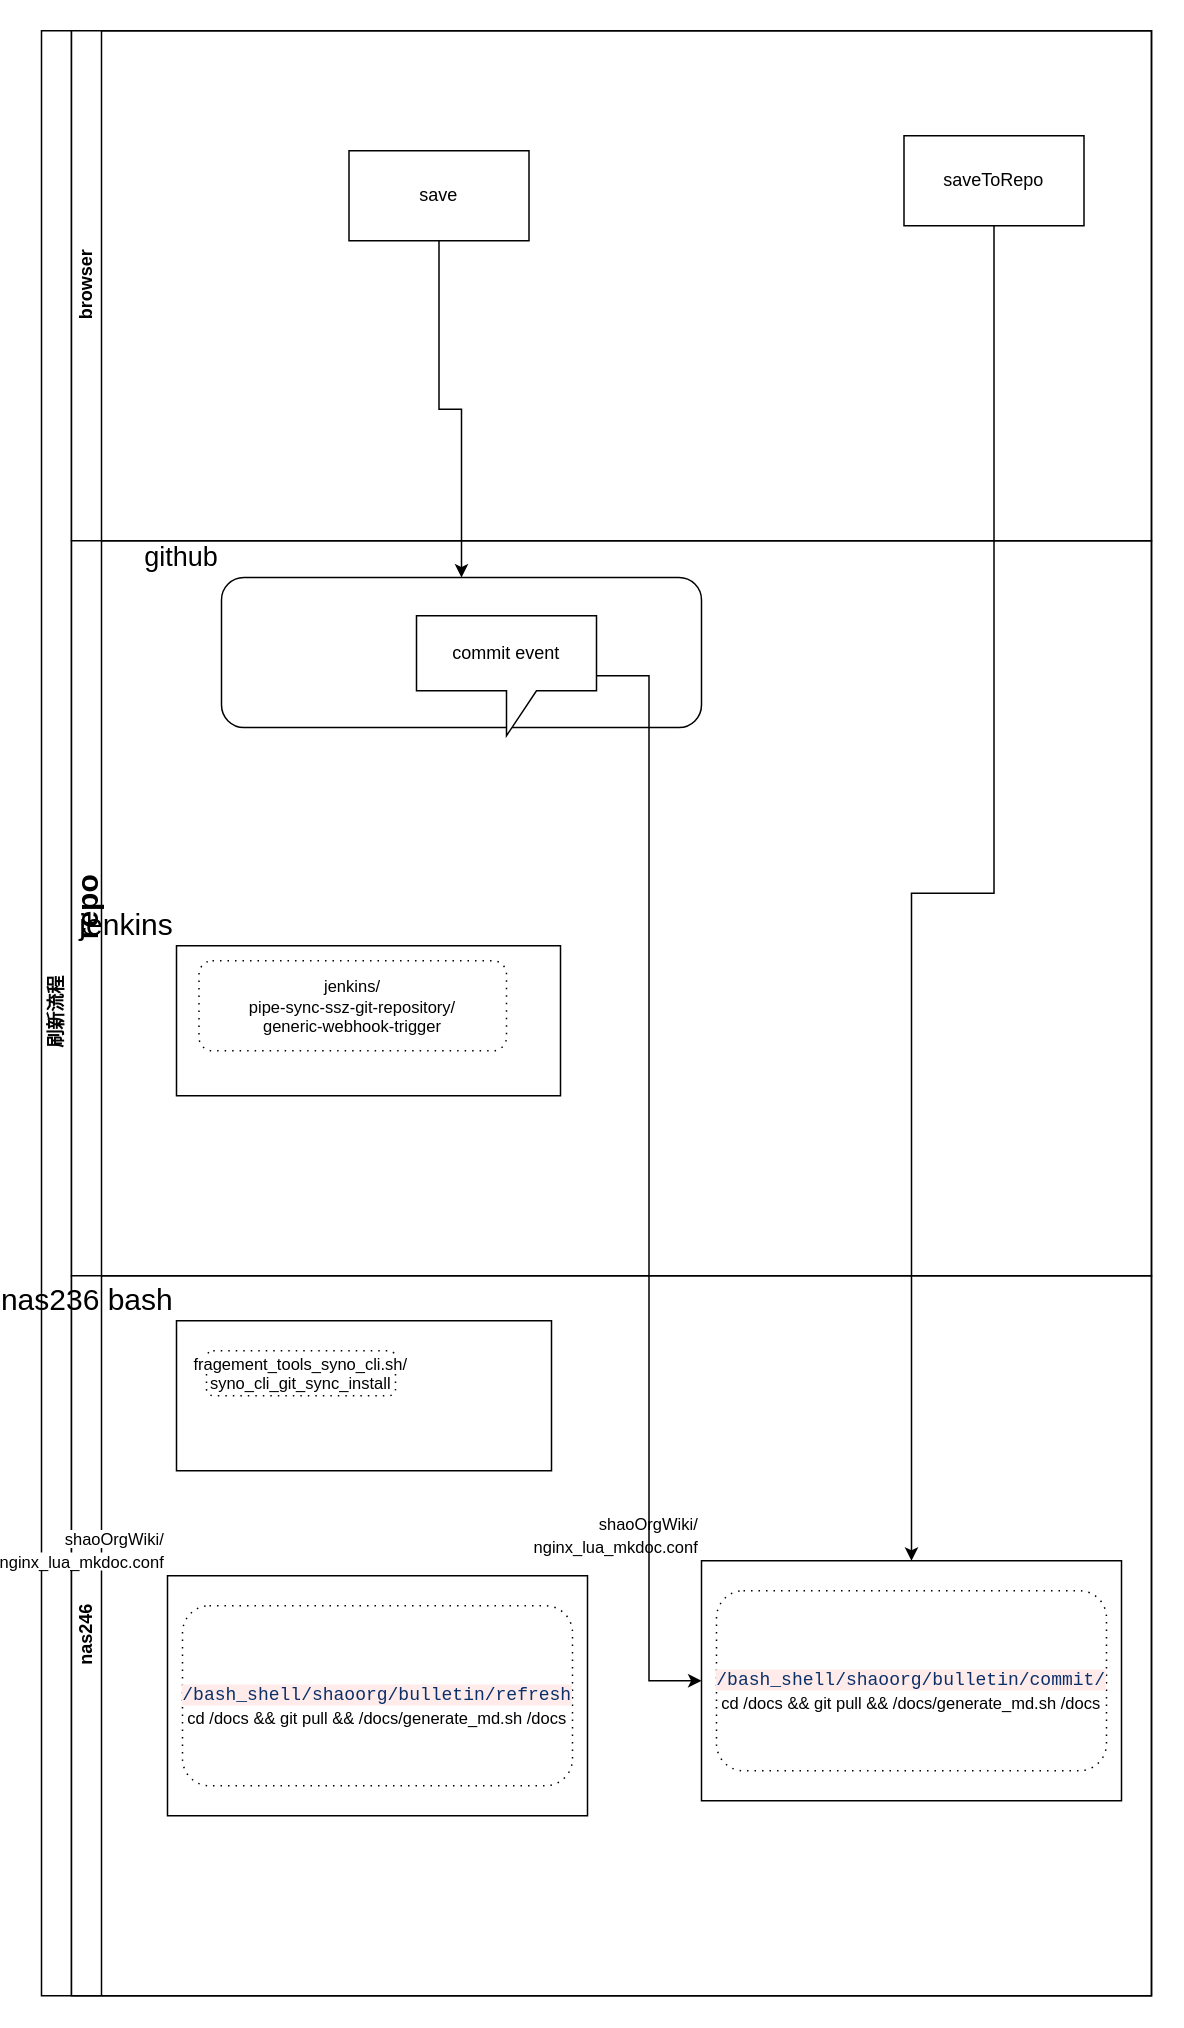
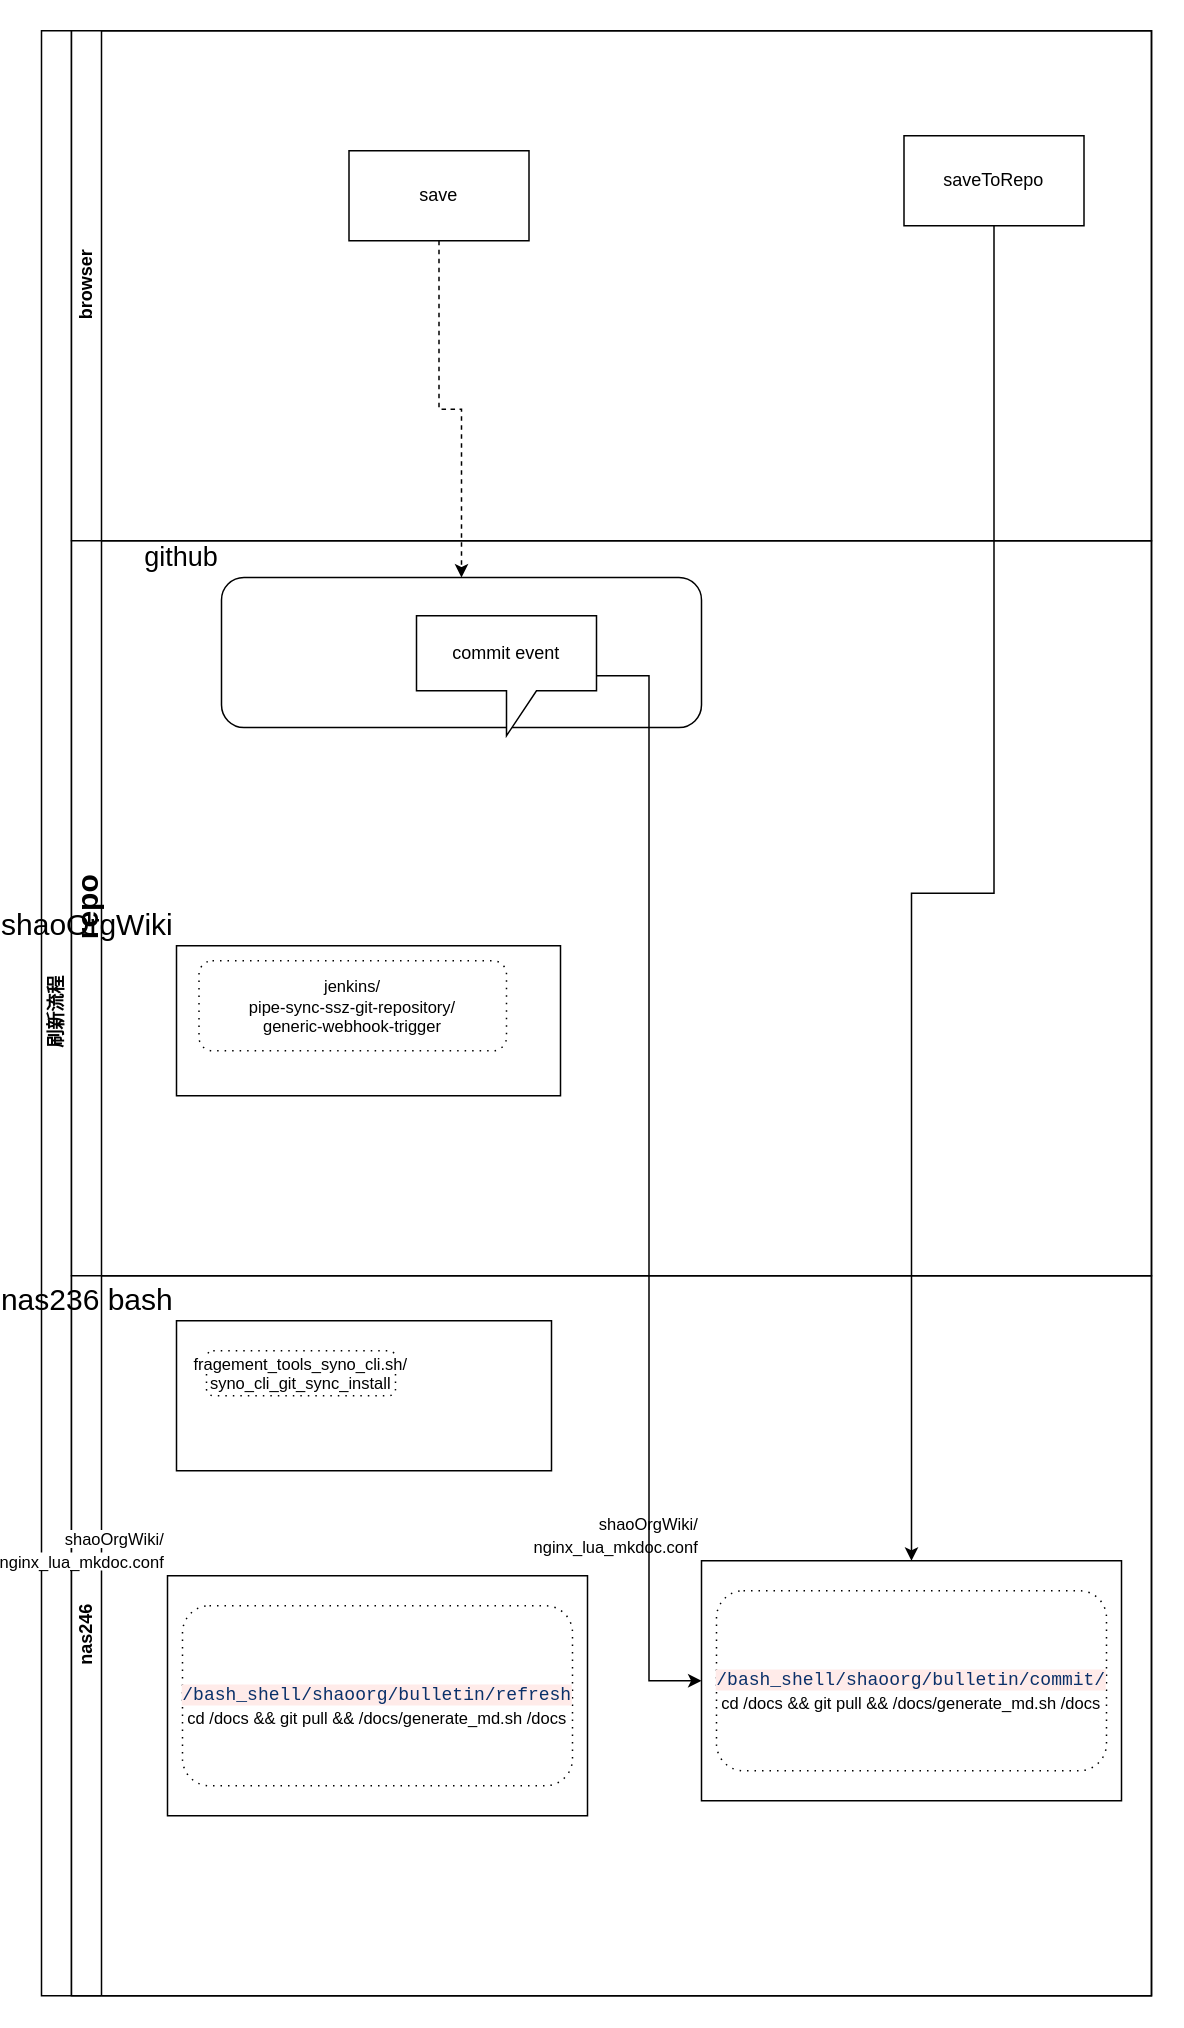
edge "save" -> "github": style solid -> dashed
node "jenkins": label "jenkins" -> "shaoOrgWiki"
